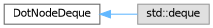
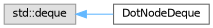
edge "std::deque" -> "DotNodeDeque": reversed
